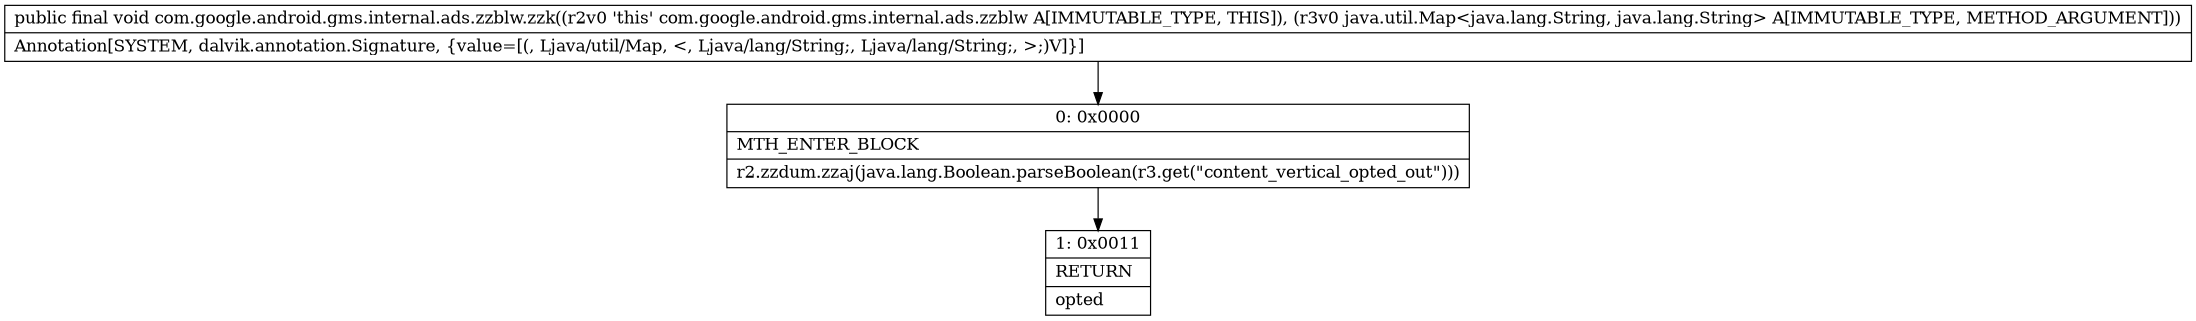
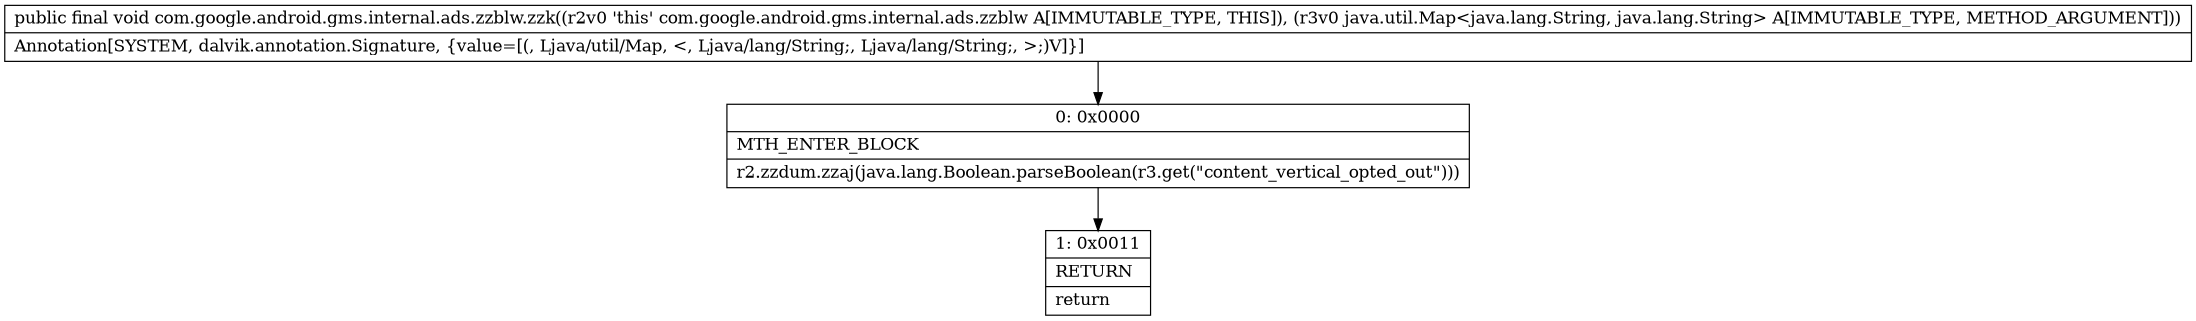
node "1: 0x0011": text "opted" -> "return"
